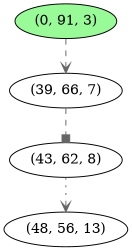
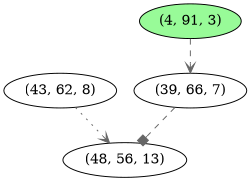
node "(0, 91, 3)": label "(0, 91, 3)" -> "(4, 91, 3)"
edge "(39, 66, 7)" -> "(43, 62, 8)": now "(39, 66, 7)" -> "(48, 56, 13)"
